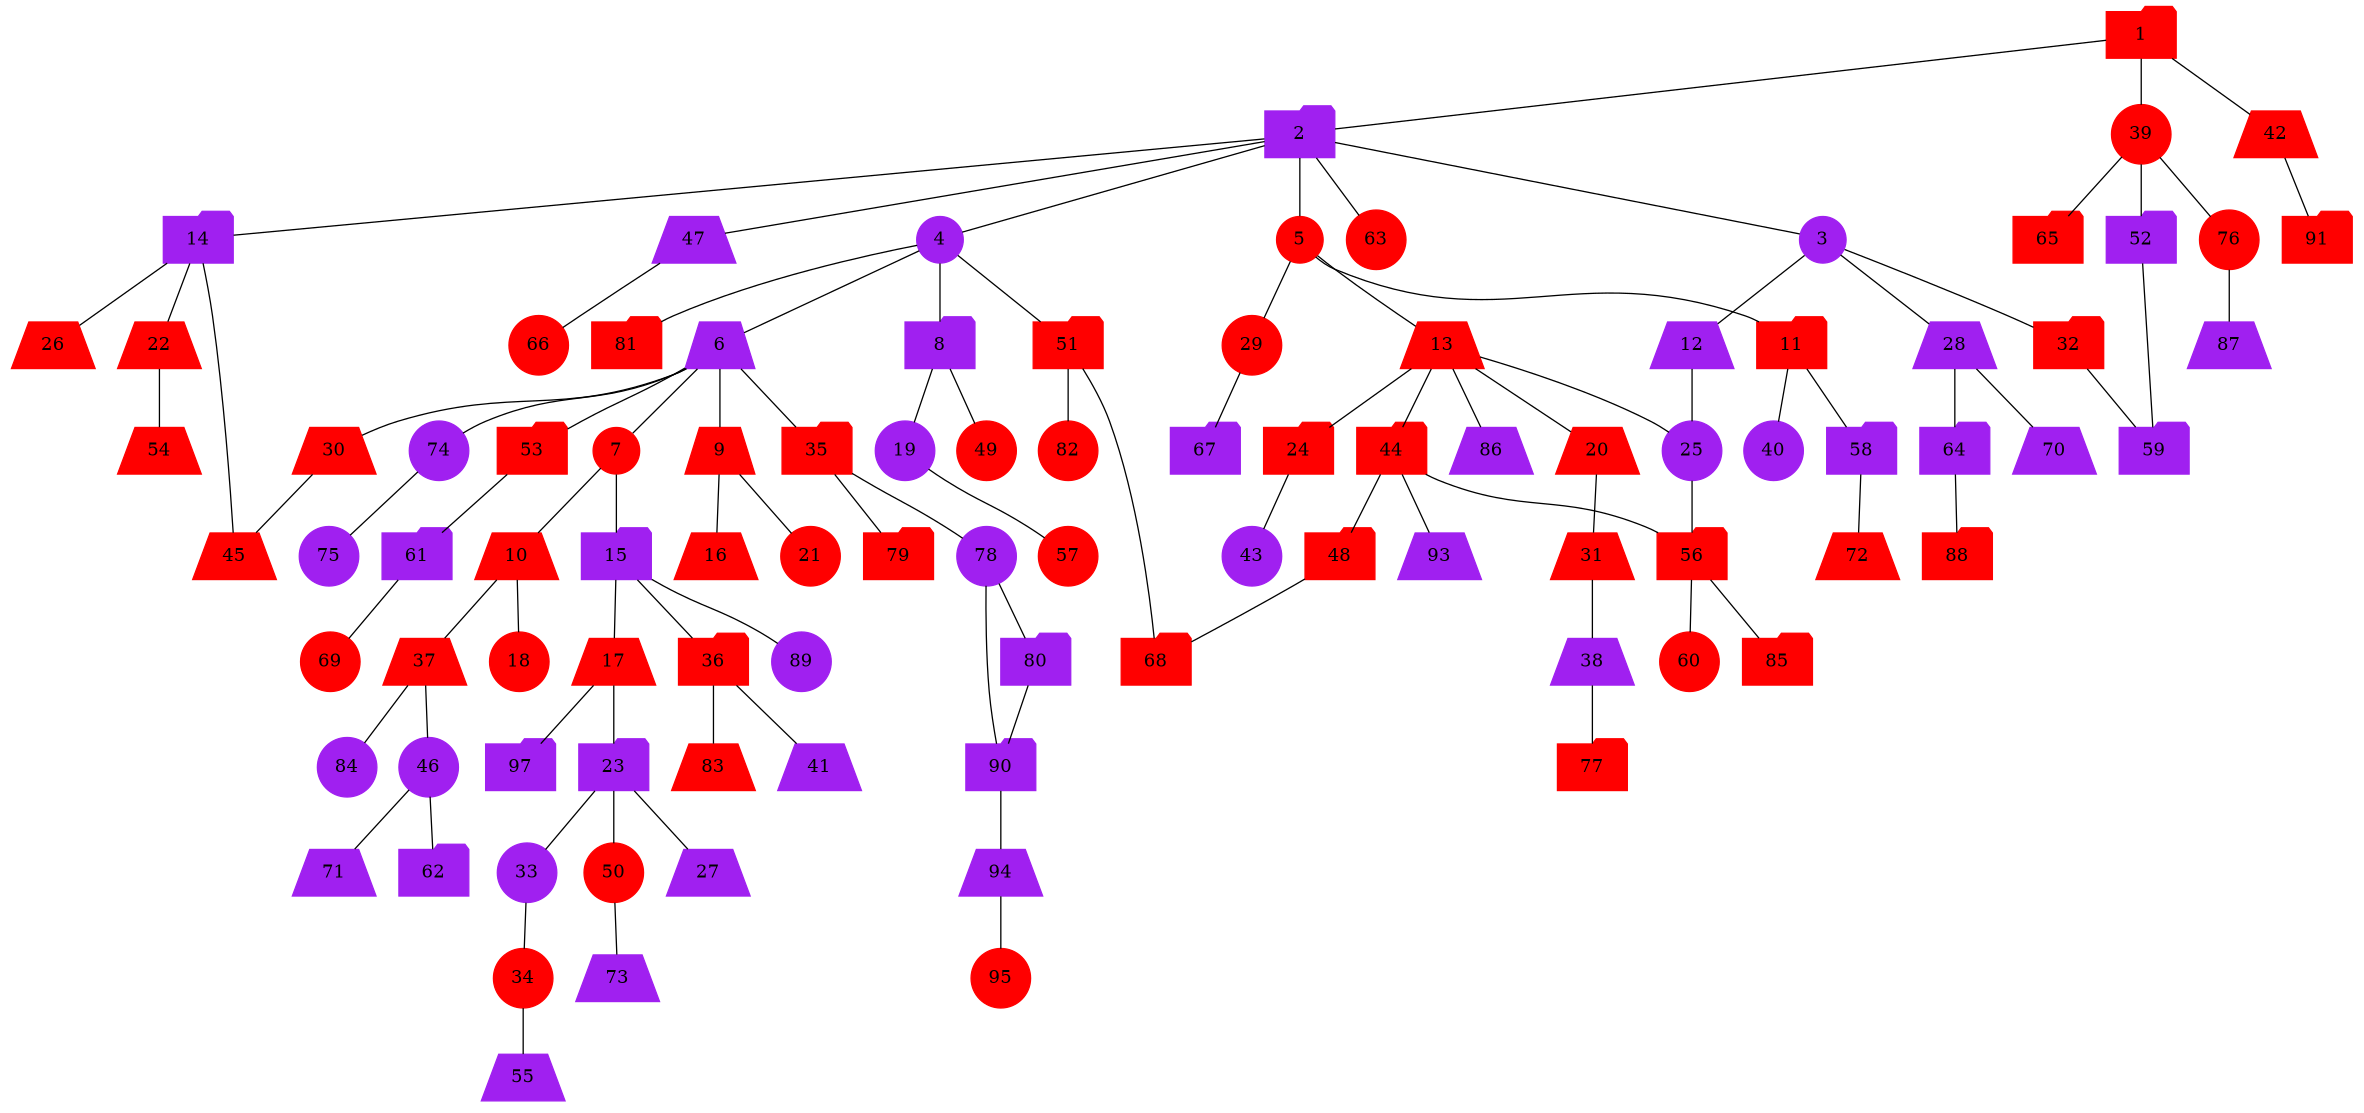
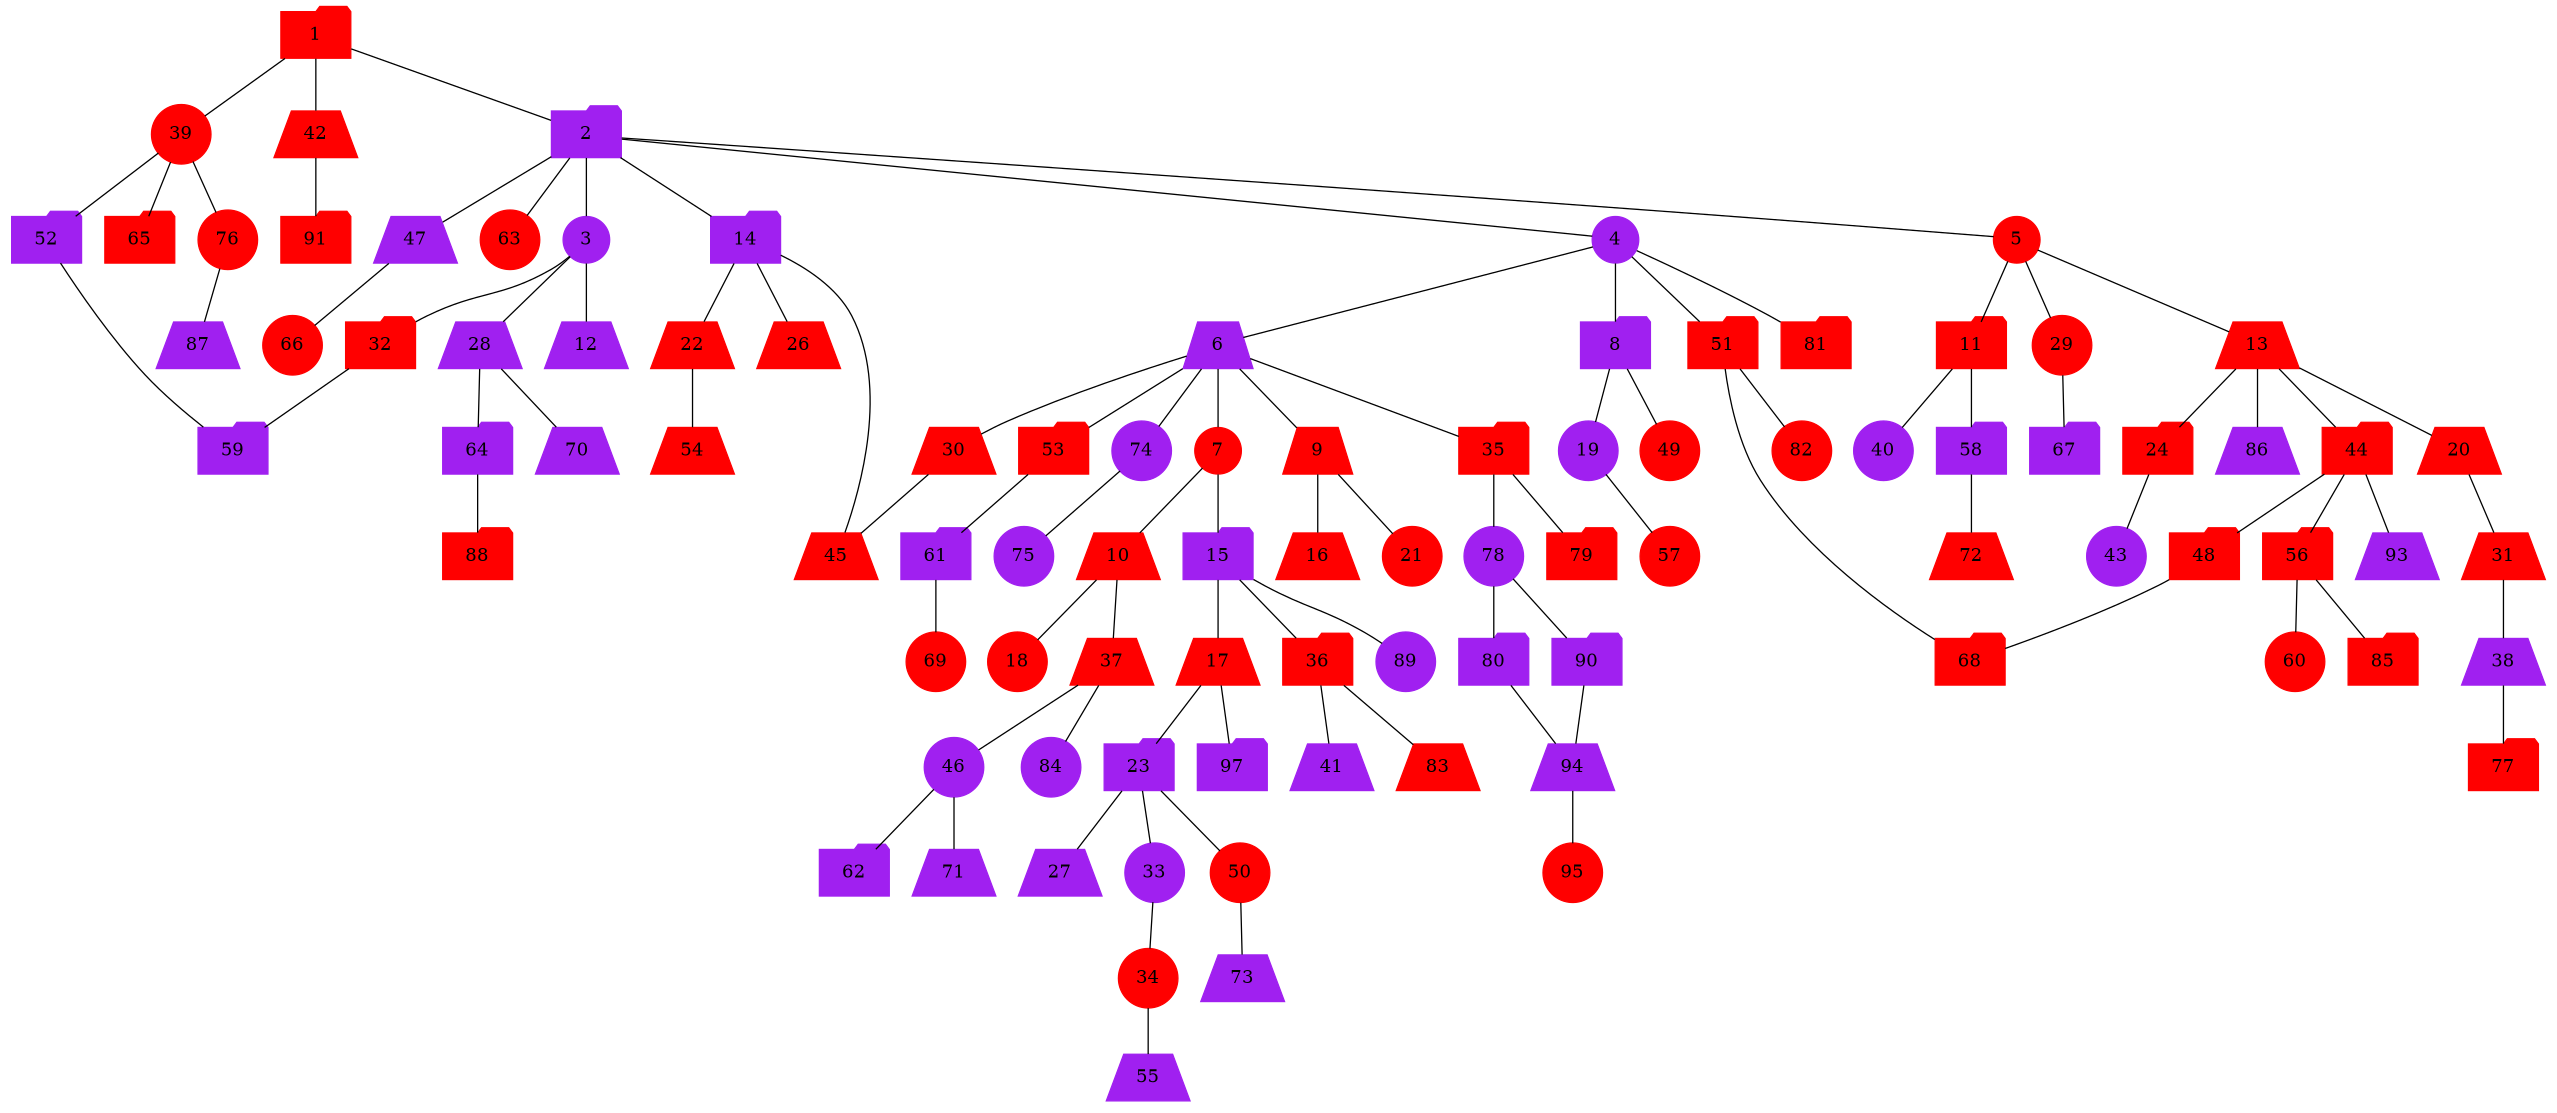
node "25": removed
edge "80" -- "90": now "80" -- "94"
